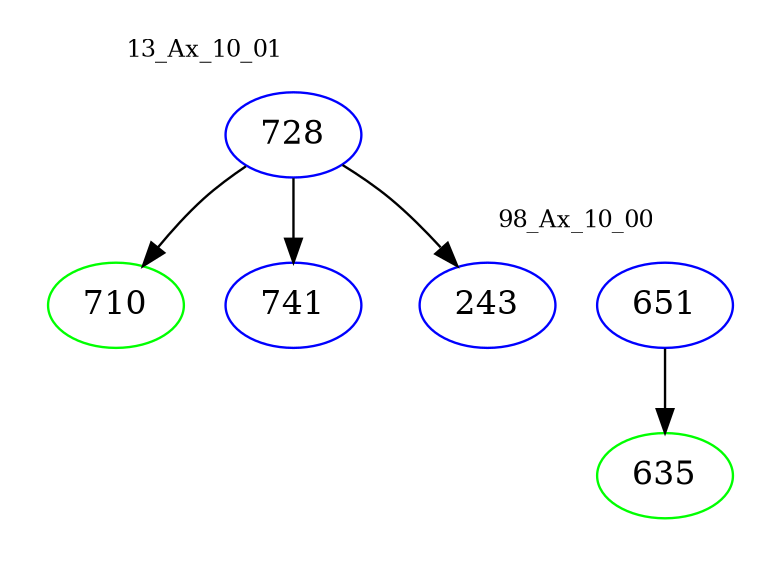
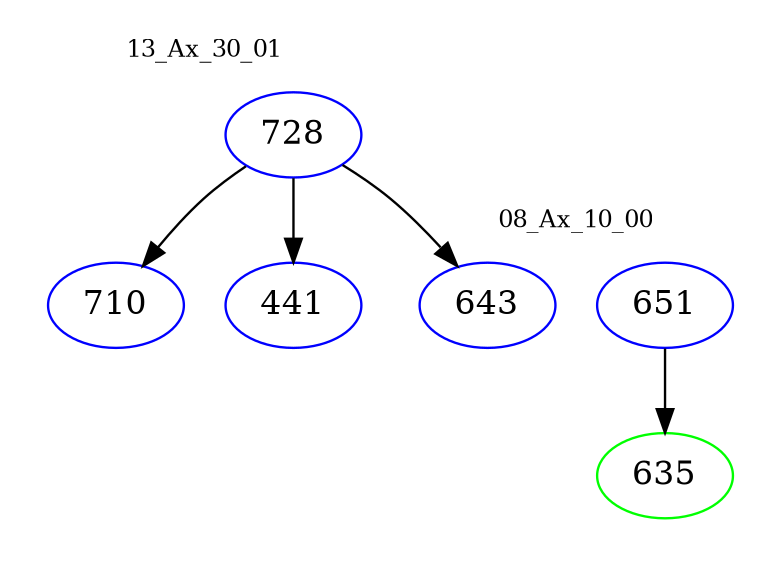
cluster "13_Ax_10_01": label "13_Ax_10_01" -> "13_Ax_30_01"
cluster "98_Ax_10_00": label "98_Ax_10_00" -> "08_Ax_10_00"
node "710": color green -> blue
node "741": label "741" -> "441"
node "243": label "243" -> "643"
